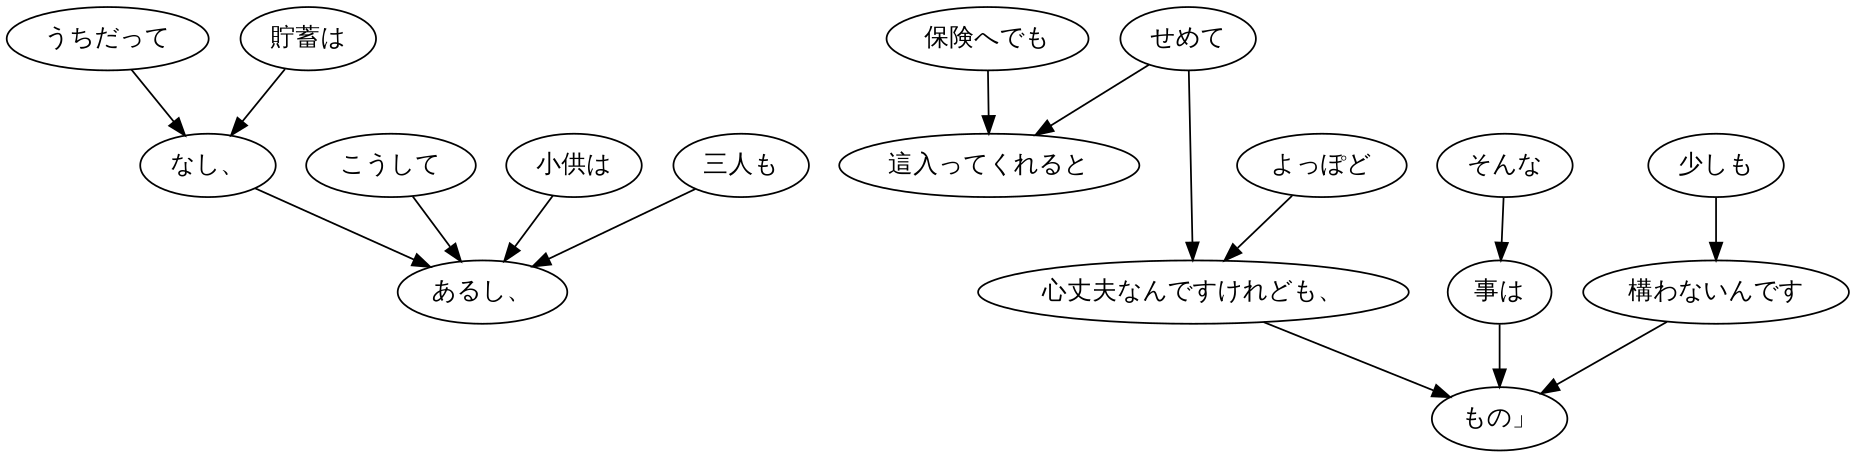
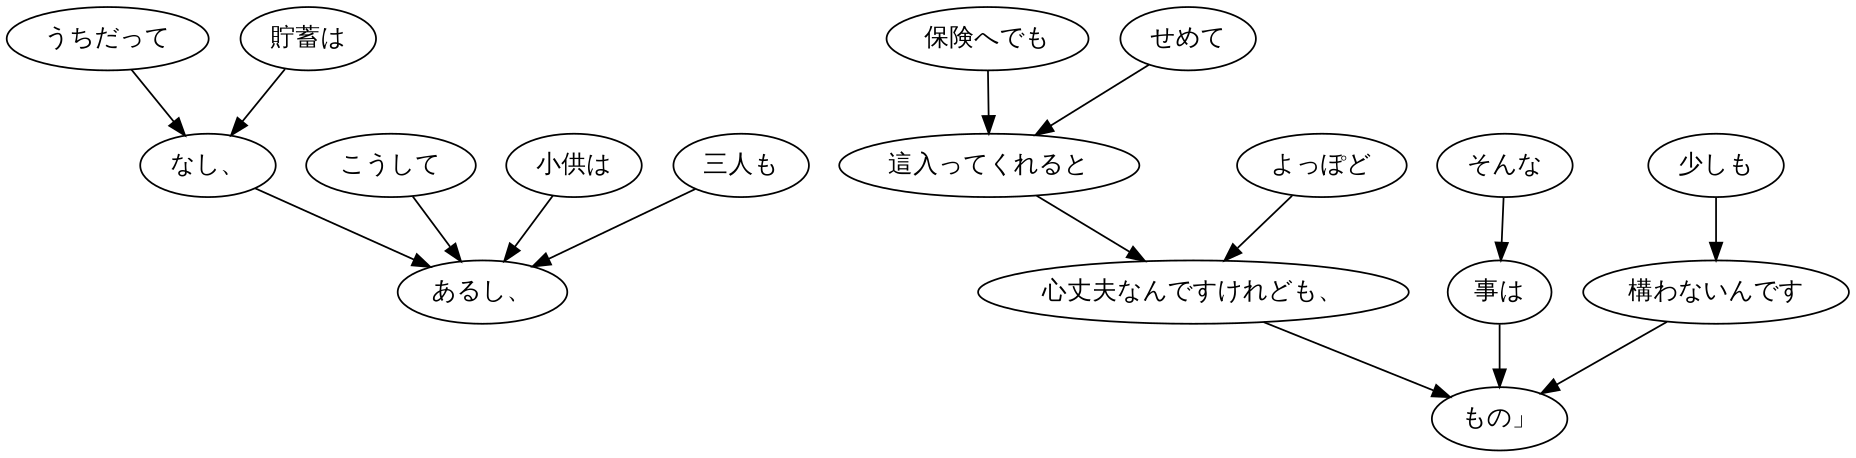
edge "せめて" -> "心丈夫なんですけれども、": now "這入ってくれると" -> "心丈夫なんですけれども、"
